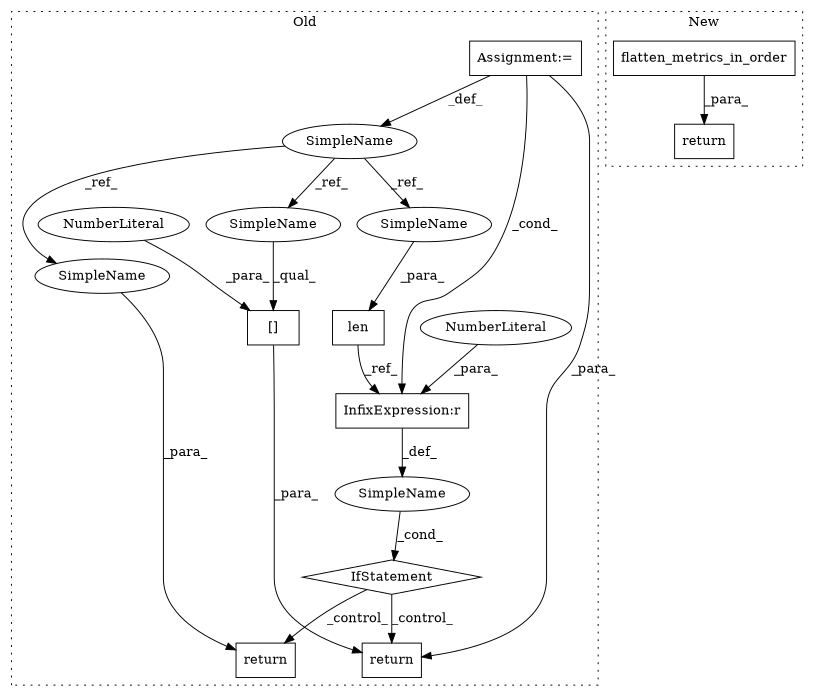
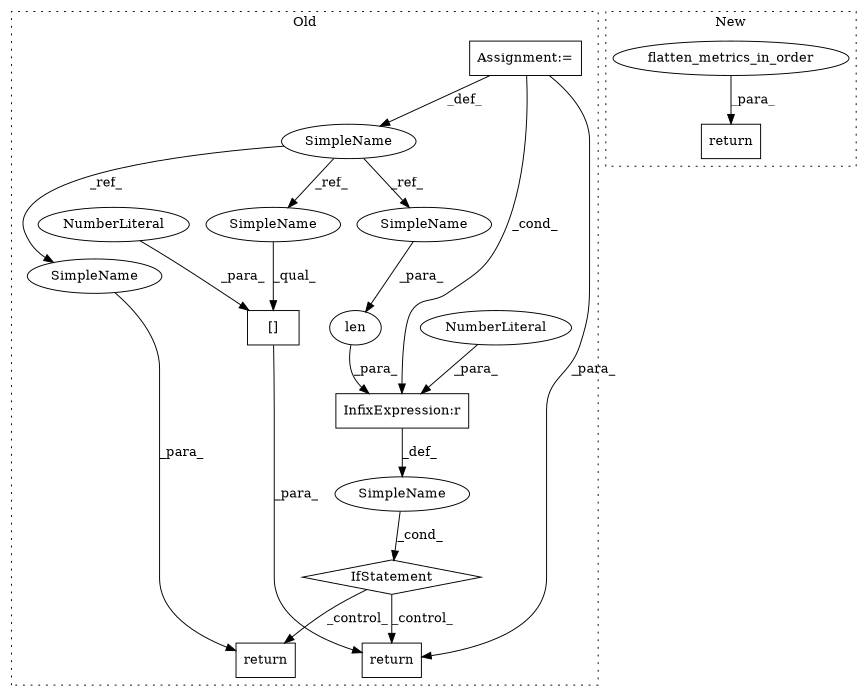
node "flatten_metrics_in_order": shape box -> ellipse
node "len": shape box -> ellipse
edge "len" -> "InfixExpression:r": label "_ref_" -> "_para_"
